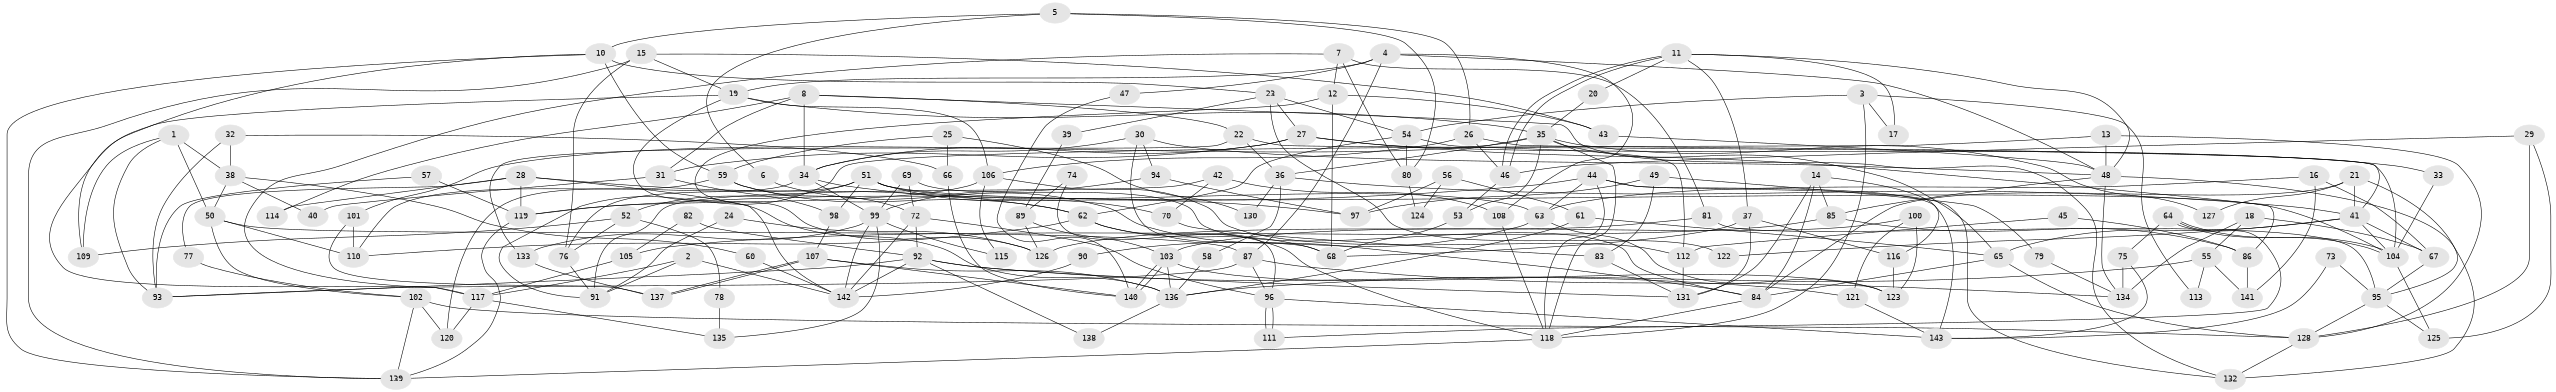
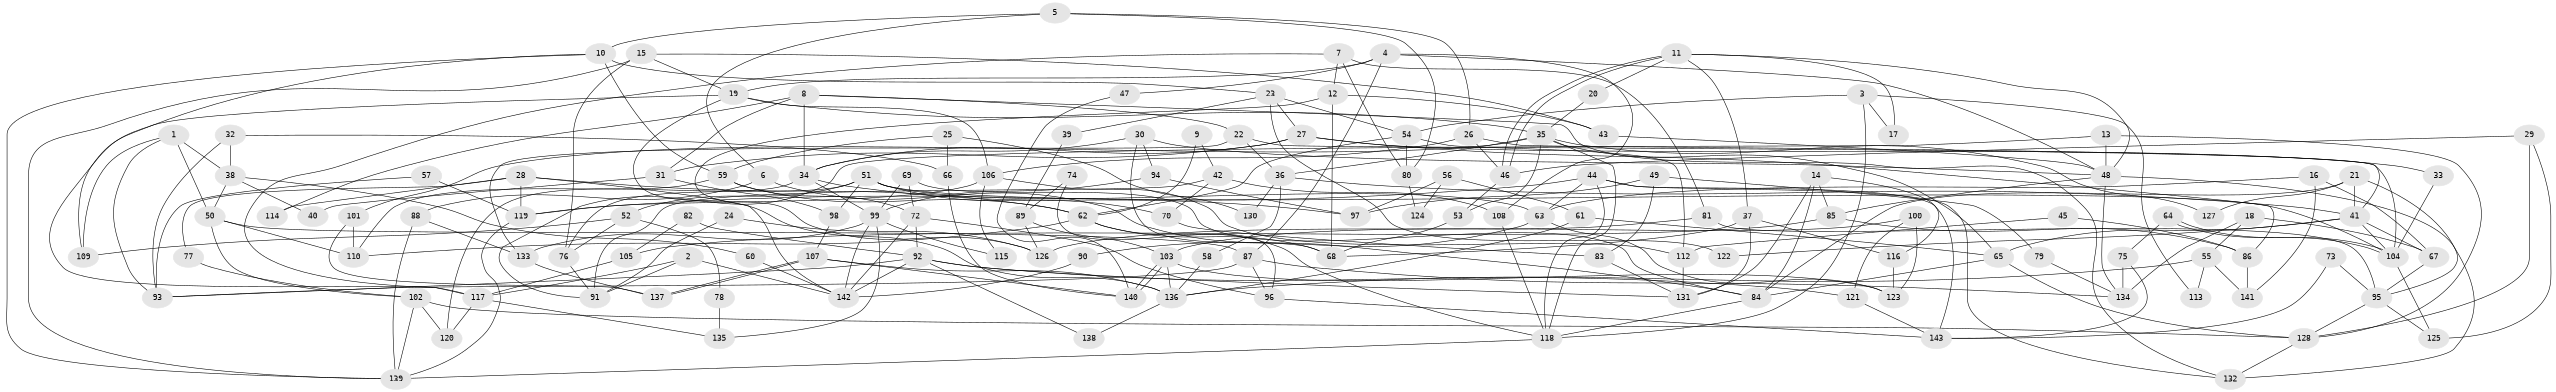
node "9": added
node "88": added
node "111": removed
